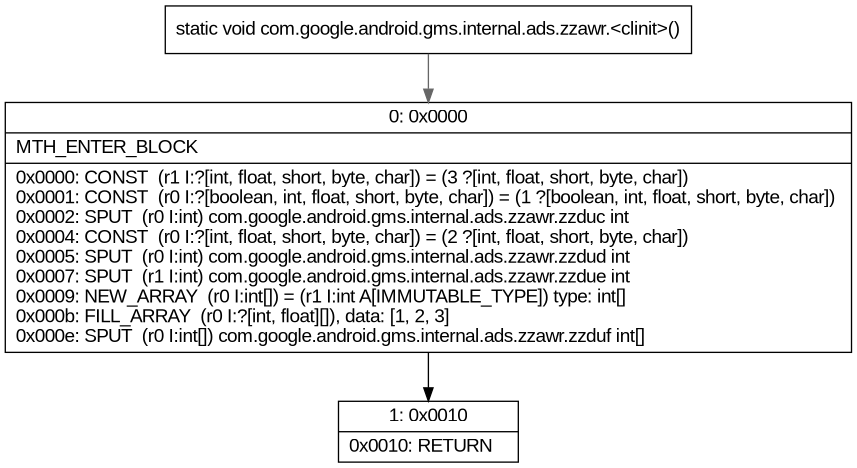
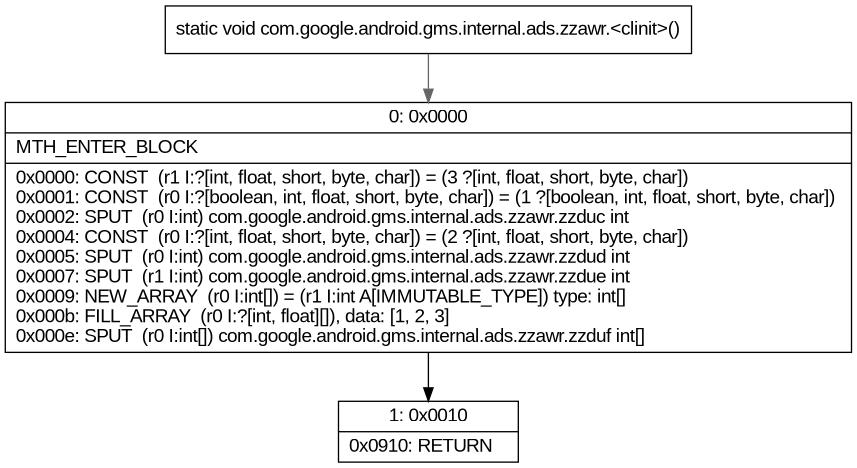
node "1: 0x0010": text "0x0010: RETURN" -> "0x0910: RETURN"
